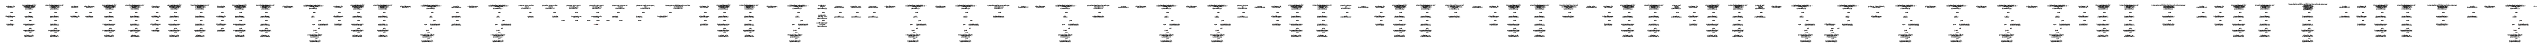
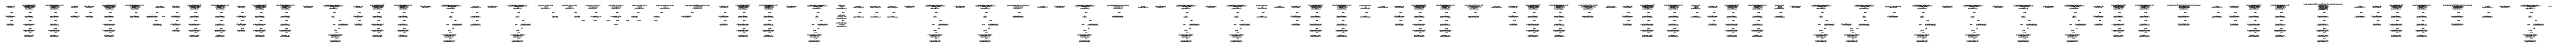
edge "29_ require (!claimed_TOD22); 155-expression_statement-30-30" -> "30_ require(submission < 10); 161-expression_statement-31-31": now "32_ claimed_TOD22 = true; 177-expression_statement-33-33" -> "30_ require(submission < 10); 161-expression_statement-31-31"
